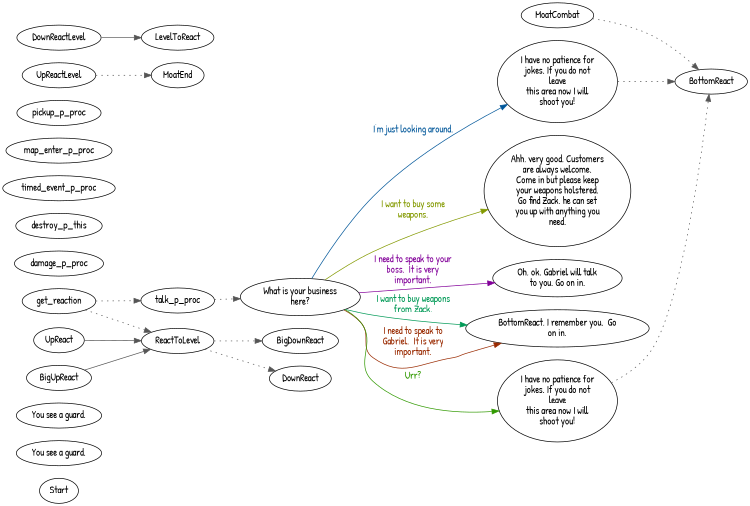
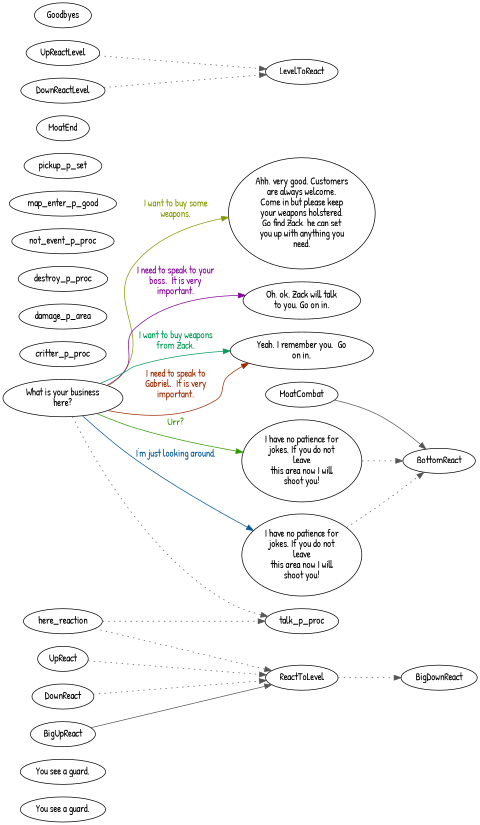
node "Goodbyes": added
edge "MoatCombat" -> "BottomReact": style dotted -> solid
edge "DownReactLevel" -> "LevelToReact": style solid -> dotted
edge "UpReactLevel" -> "MoatEnd": now "UpReactLevel" -> "LevelToReact"
node "pickup_p_proc": label "pickup_p_proc" -> "pickup_p_set"
node "map_enter_p_proc": label "map_enter_p_proc" -> "map_enter_p_good"
node "timed_event_p_proc": label "timed_event_p_proc" -> "not_event_p_proc"
node "destroy_p_this": label "destroy_p_this" -> "destroy_p_proc"
node "damage_p_proc": label "damage_p_proc" -> "damage_p_area"
node "Oh, ok. Gabriel will talk to you. Go on in.": label "Oh, ok. Gabriel will talk to you. Go on in." -> "Oh, ok. Zack will talk to you. Go on in."
edge "talk_p_proc" -> "What is your business here?": reversed
node "get_reaction": label "get_reaction" -> "here_reaction"
node "BottomReact, I remember you.  Go on in.": label "BottomReact, I remember you.  Go on in." -> "Yeah, I remember you.  Go on in."
edge "UpReact" -> "ReactToLevel": style solid -> dotted
node "critter_p_proc": added
edge "ReactToLevel" -> "DownReact": reversed
node "Start": removed
